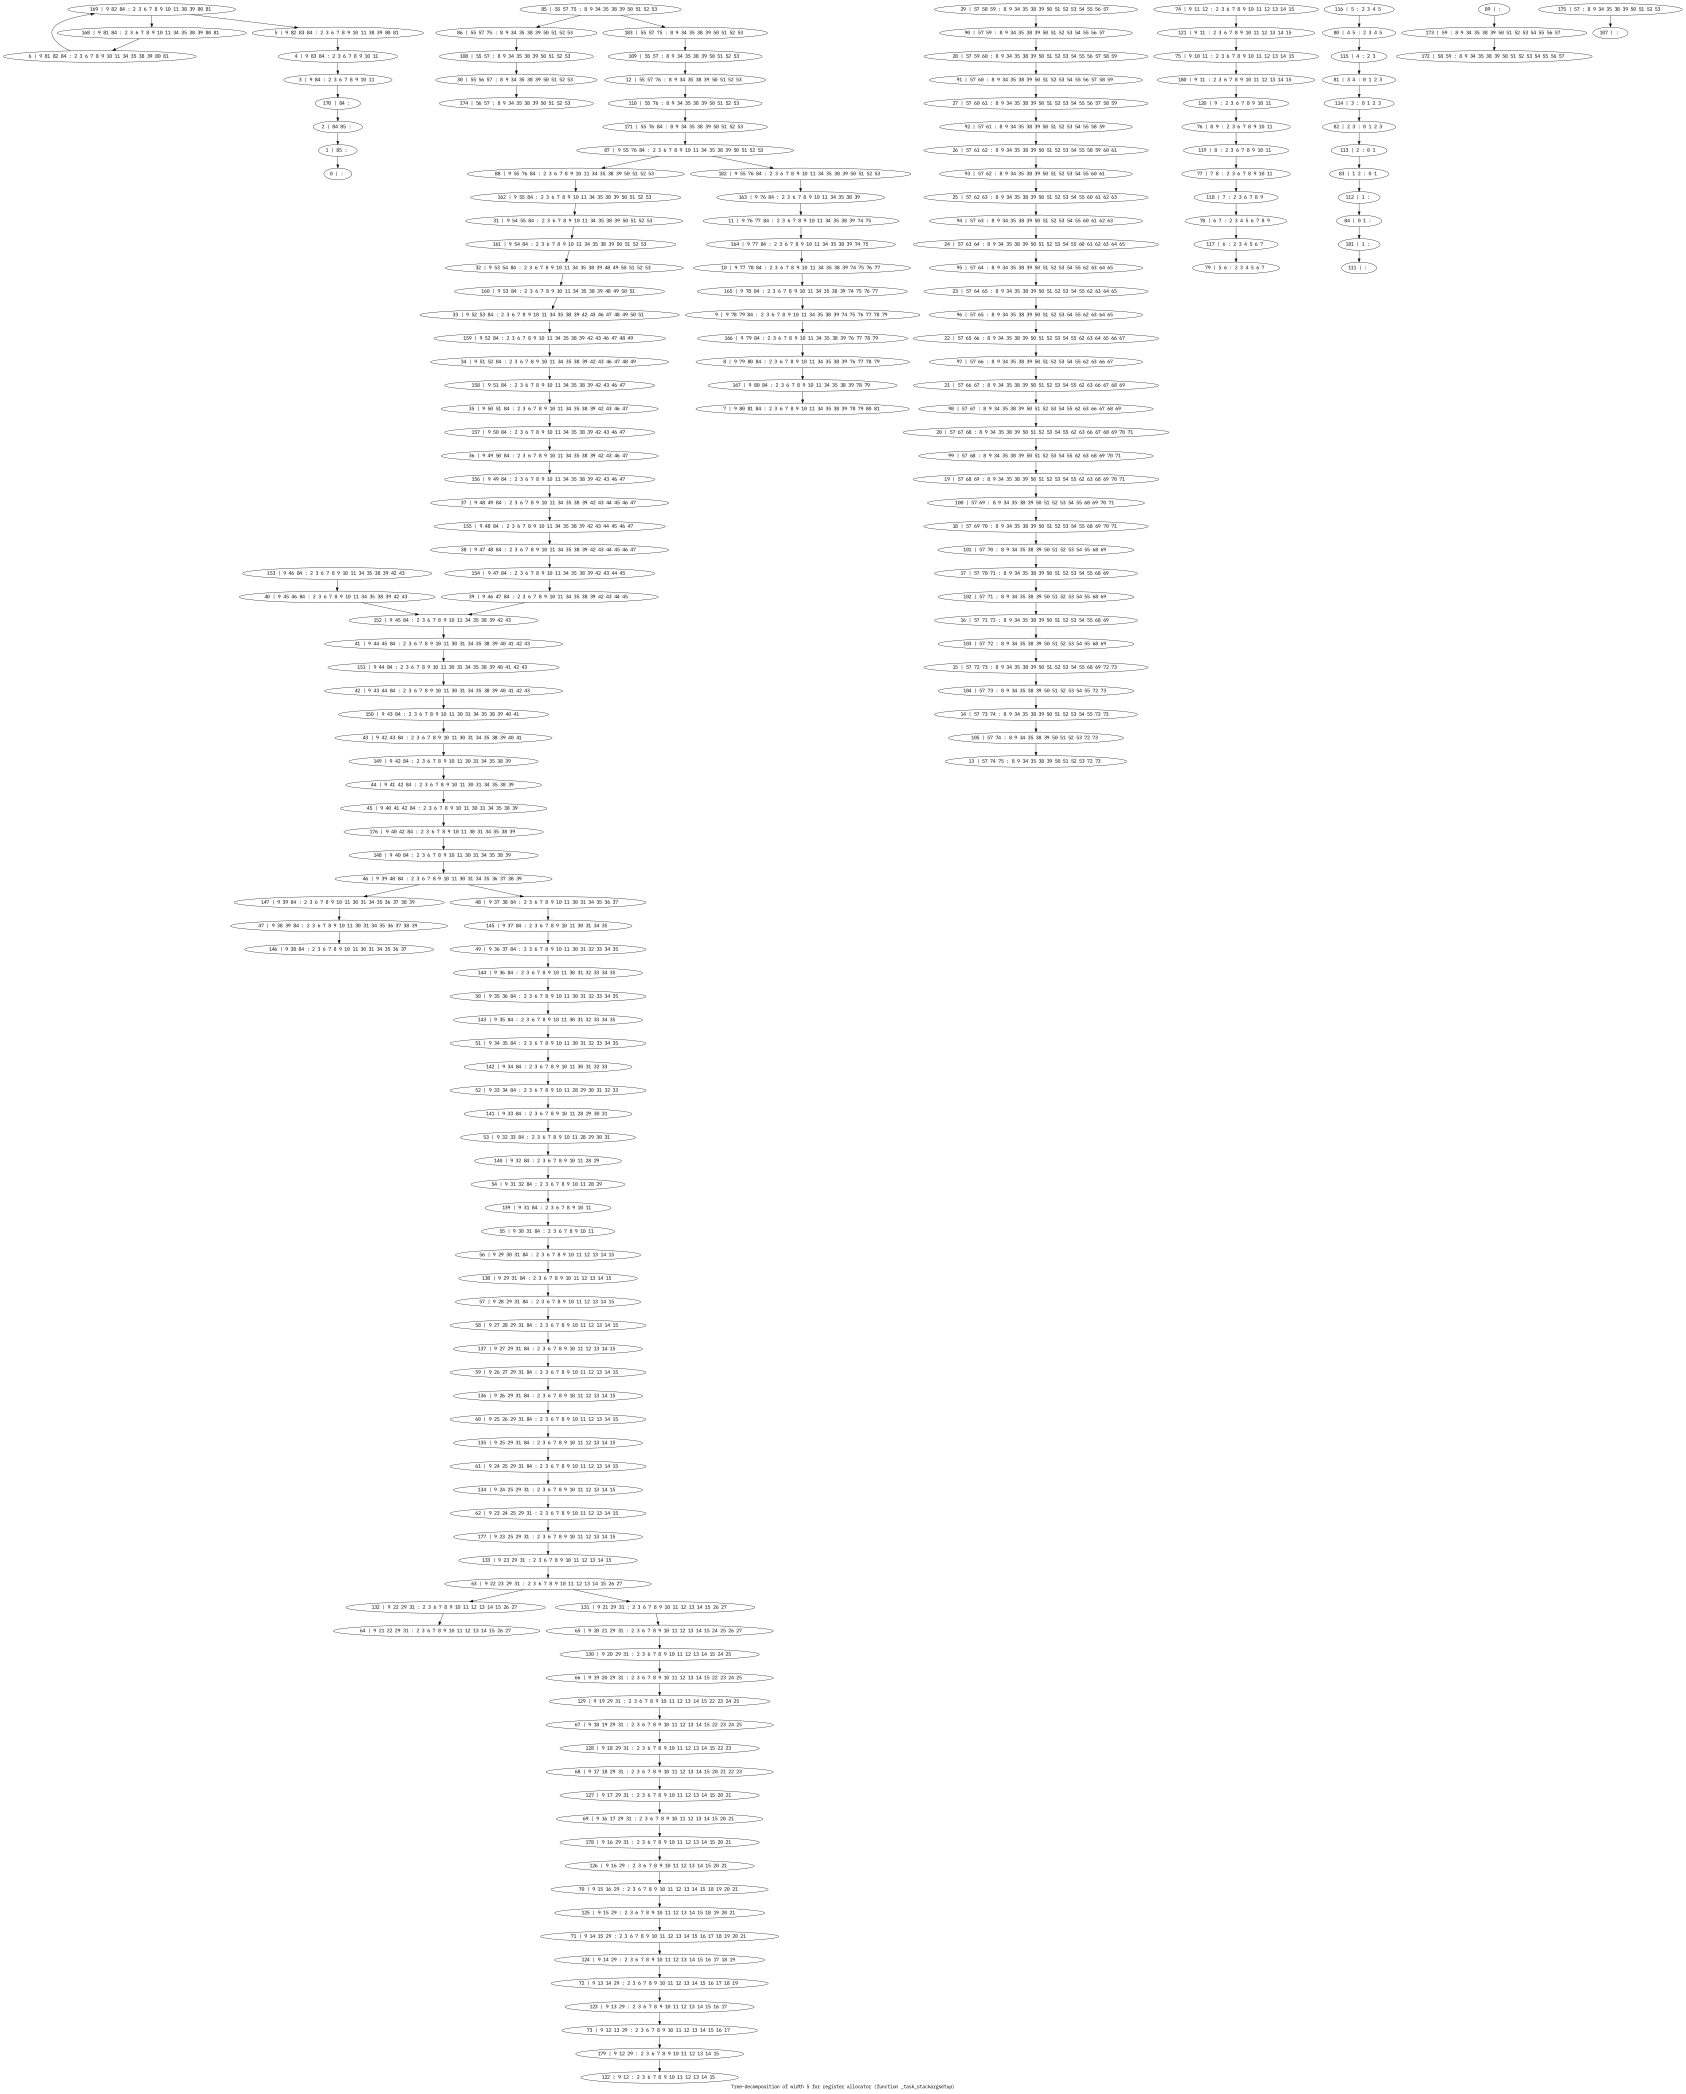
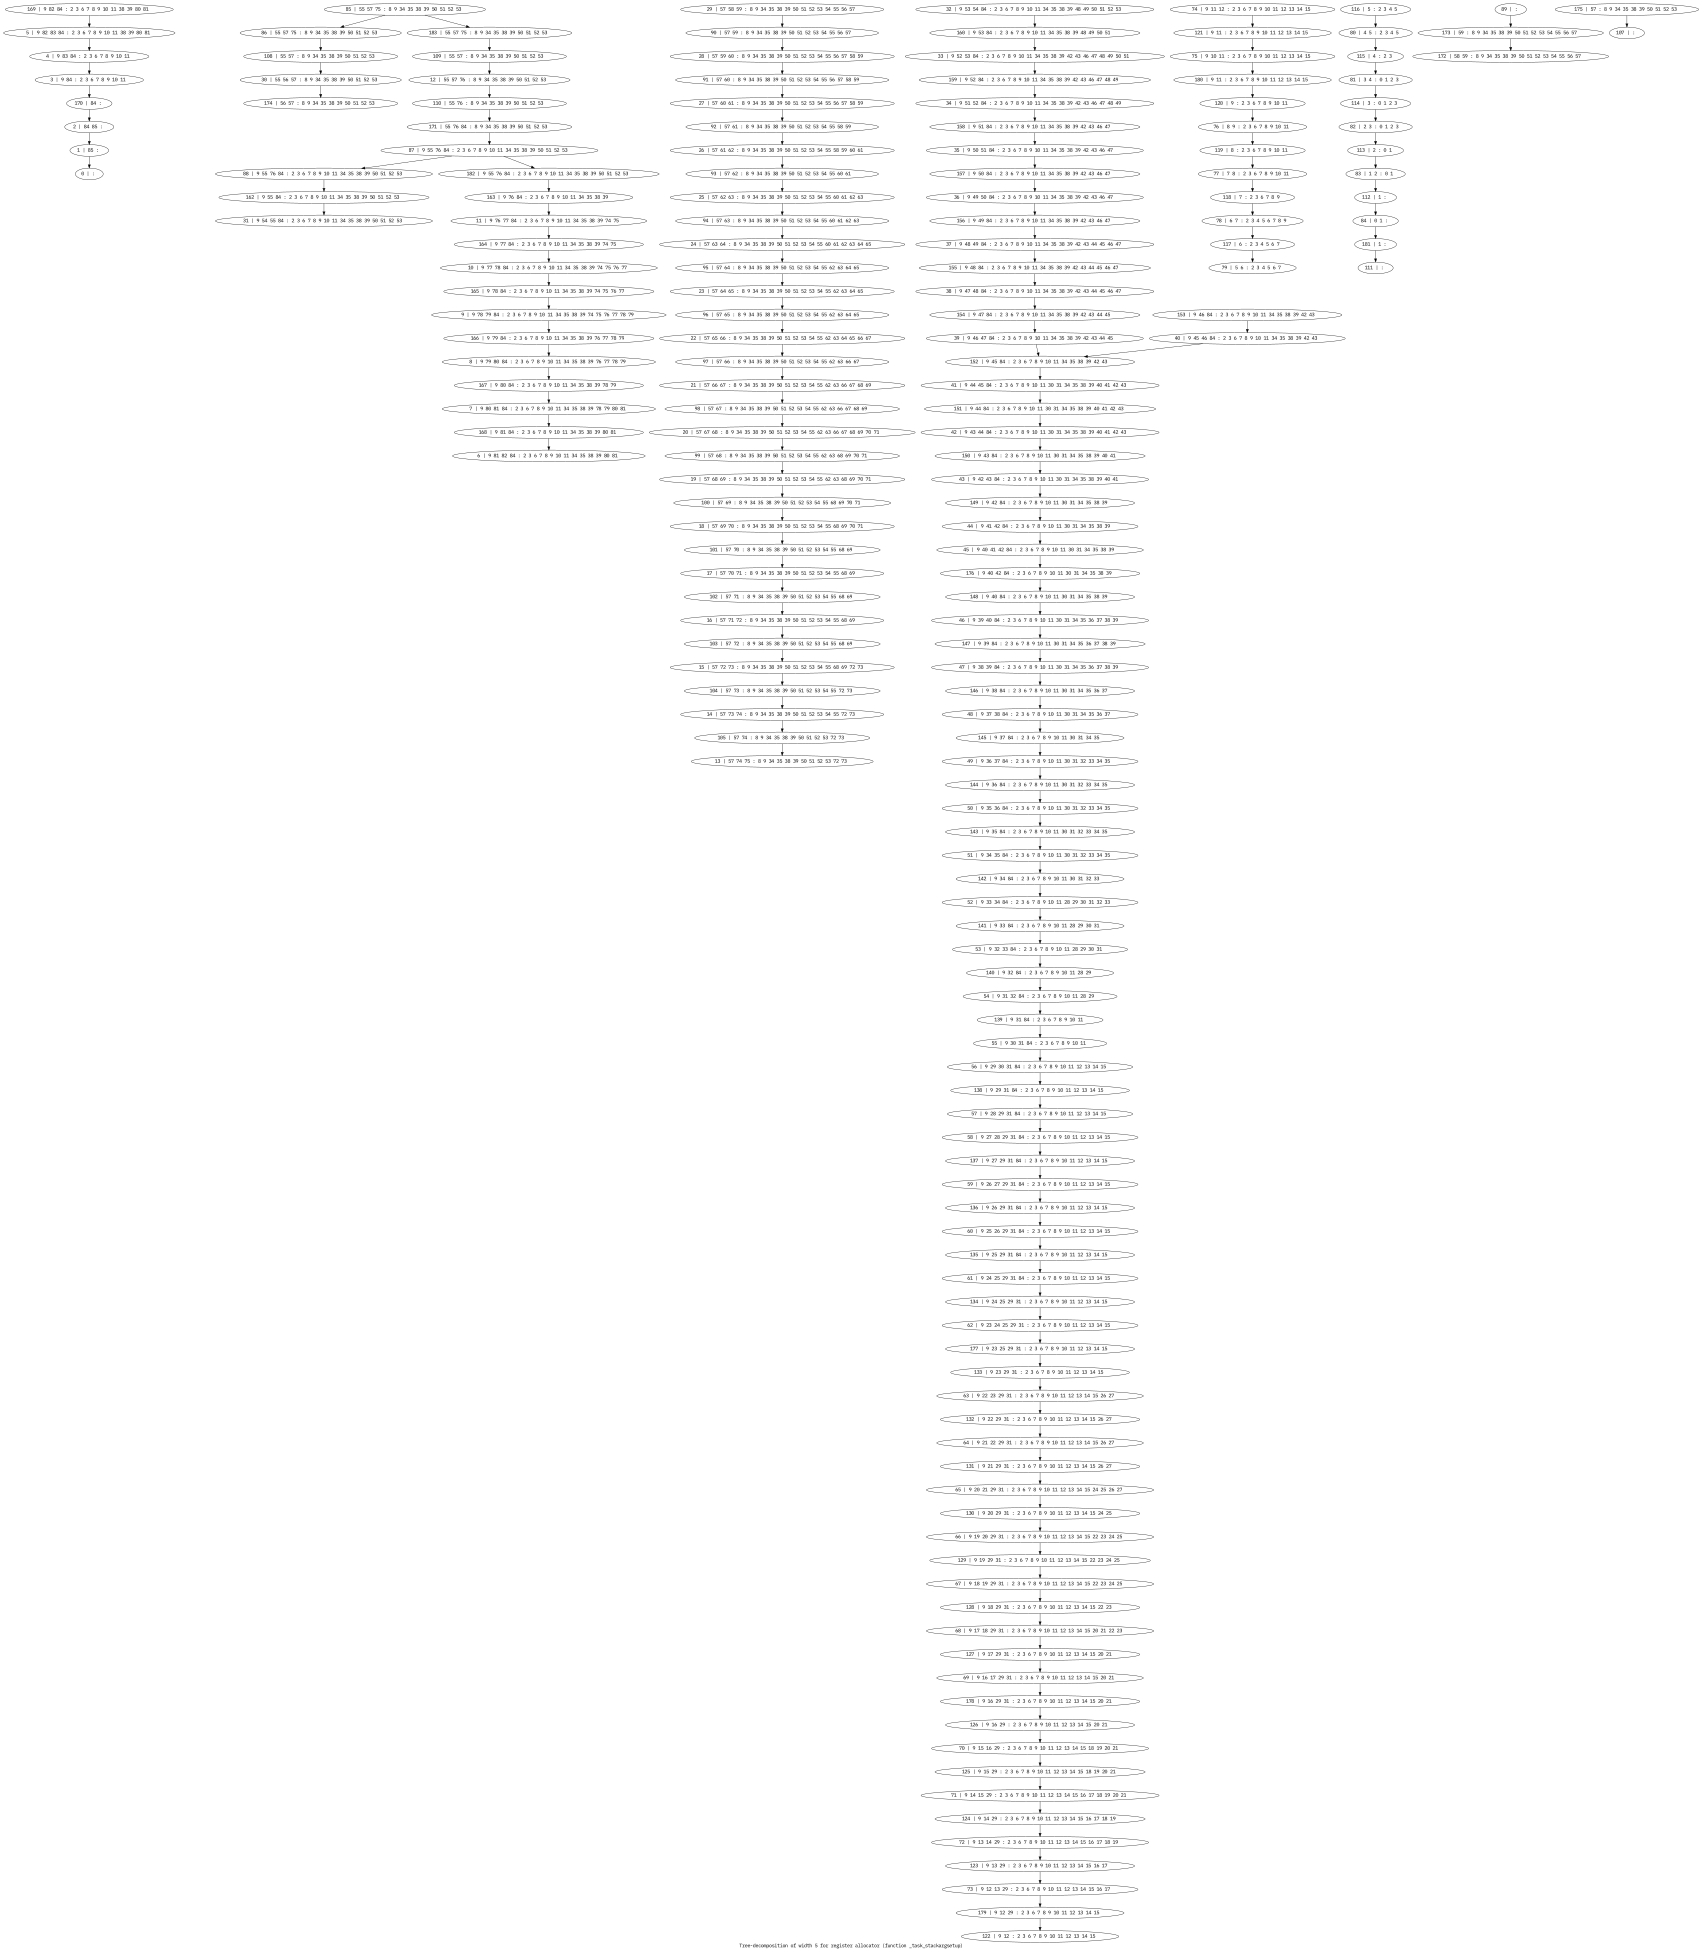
edge "169 | 9 82 84 : 2 3 6 7 8 9 10 11 38 39 80 81" -> "168 | 9 81 84 : 2 3 6 7 8 9 10 11 34 35 38 39 80 81": now "7 | 9 80 81 84 : 2 3 6 7 8 9 10 11 34 35 38 39 78 79 80 81" -> "168 | 9 81 84 : 2 3 6 7 8 9 10 11 34 35 38 39 80 81"
edge "6 | 9 81 82 84 : 2 3 6 7 8 9 10 11 34 35 38 39 80 81" -> "169 | 9 82 84 : 2 3 6 7 8 9 10 11 38 39 80 81": removed
node "161 | 9 54 84 : 2 3 6 7 8 9 10 11 34 35 38 39 50 51 52 53": removed
edge "46 | 9 39 40 84 : 2 3 6 7 8 9 10 11 30 31 34 35 36 37 38 39" -> "48 | 9 37 38 84 : 2 3 6 7 8 9 10 11 30 31 34 35 36 37": now "146 | 9 38 84 : 2 3 6 7 8 9 10 11 30 31 34 35 36 37" -> "48 | 9 37 38 84 : 2 3 6 7 8 9 10 11 30 31 34 35 36 37"
edge "63 | 9 22 23 29 31 : 2 3 6 7 8 9 10 11 12 13 14 15 26 27" -> "131 | 9 21 29 31 : 2 3 6 7 8 9 10 11 12 13 14 15 26 27": now "64 | 9 21 22 29 31 : 2 3 6 7 8 9 10 11 12 13 14 15 26 27" -> "131 | 9 21 29 31 : 2 3 6 7 8 9 10 11 12 13 14 15 26 27"
